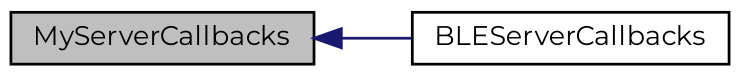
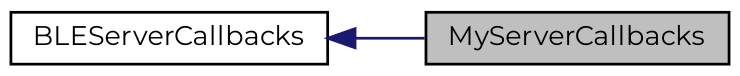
edge "BLEServerCallbacks" -> "MyServerCallbacks": reversed
